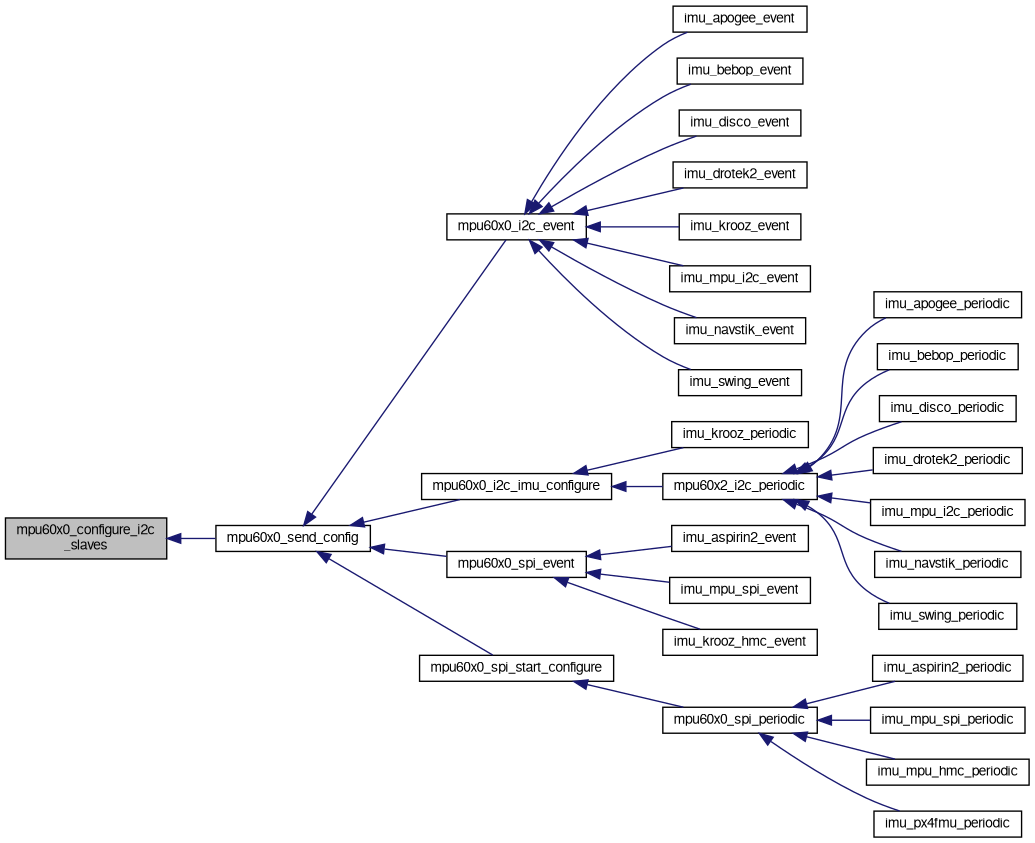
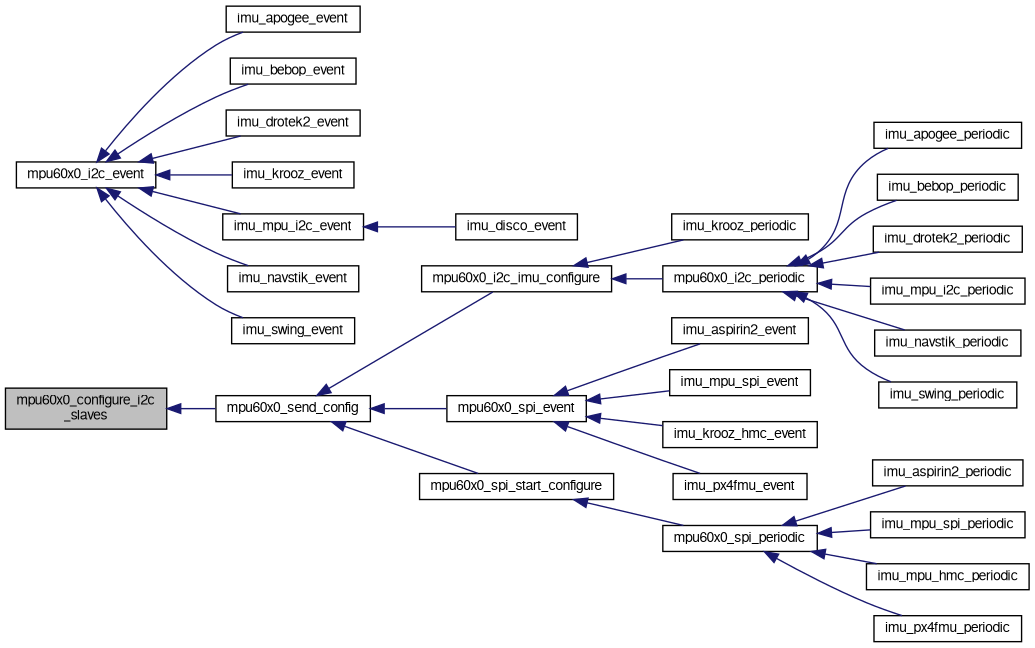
edge "imu_disco_event" -> "mpu60x0_i2c_event": now "imu_disco_event" -> "imu_mpu_i2c_event"
edge "mpu60x0_i2c_event" -> "mpu60x0_send_config": removed
node "imu_disco_periodic": removed
node "mpu60x2_i2c_periodic": label "mpu60x2_i2c_periodic" -> "mpu60x0_i2c_periodic"
node "imu_px4fmu_event": added
